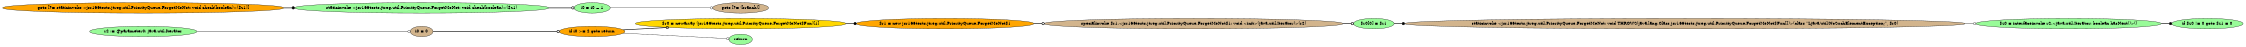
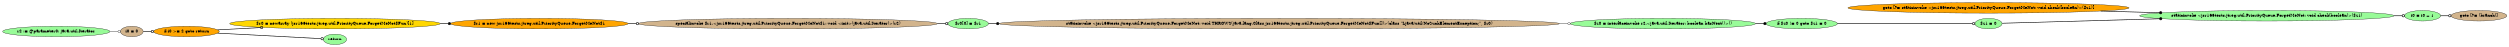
edge "i0 = i0 + 1" -> "goto [?= (branch)]": style solid -> bold
node "$z1 = 0": added
edge "if i0 >= 2 goto return" -> "return": style solid -> bold
